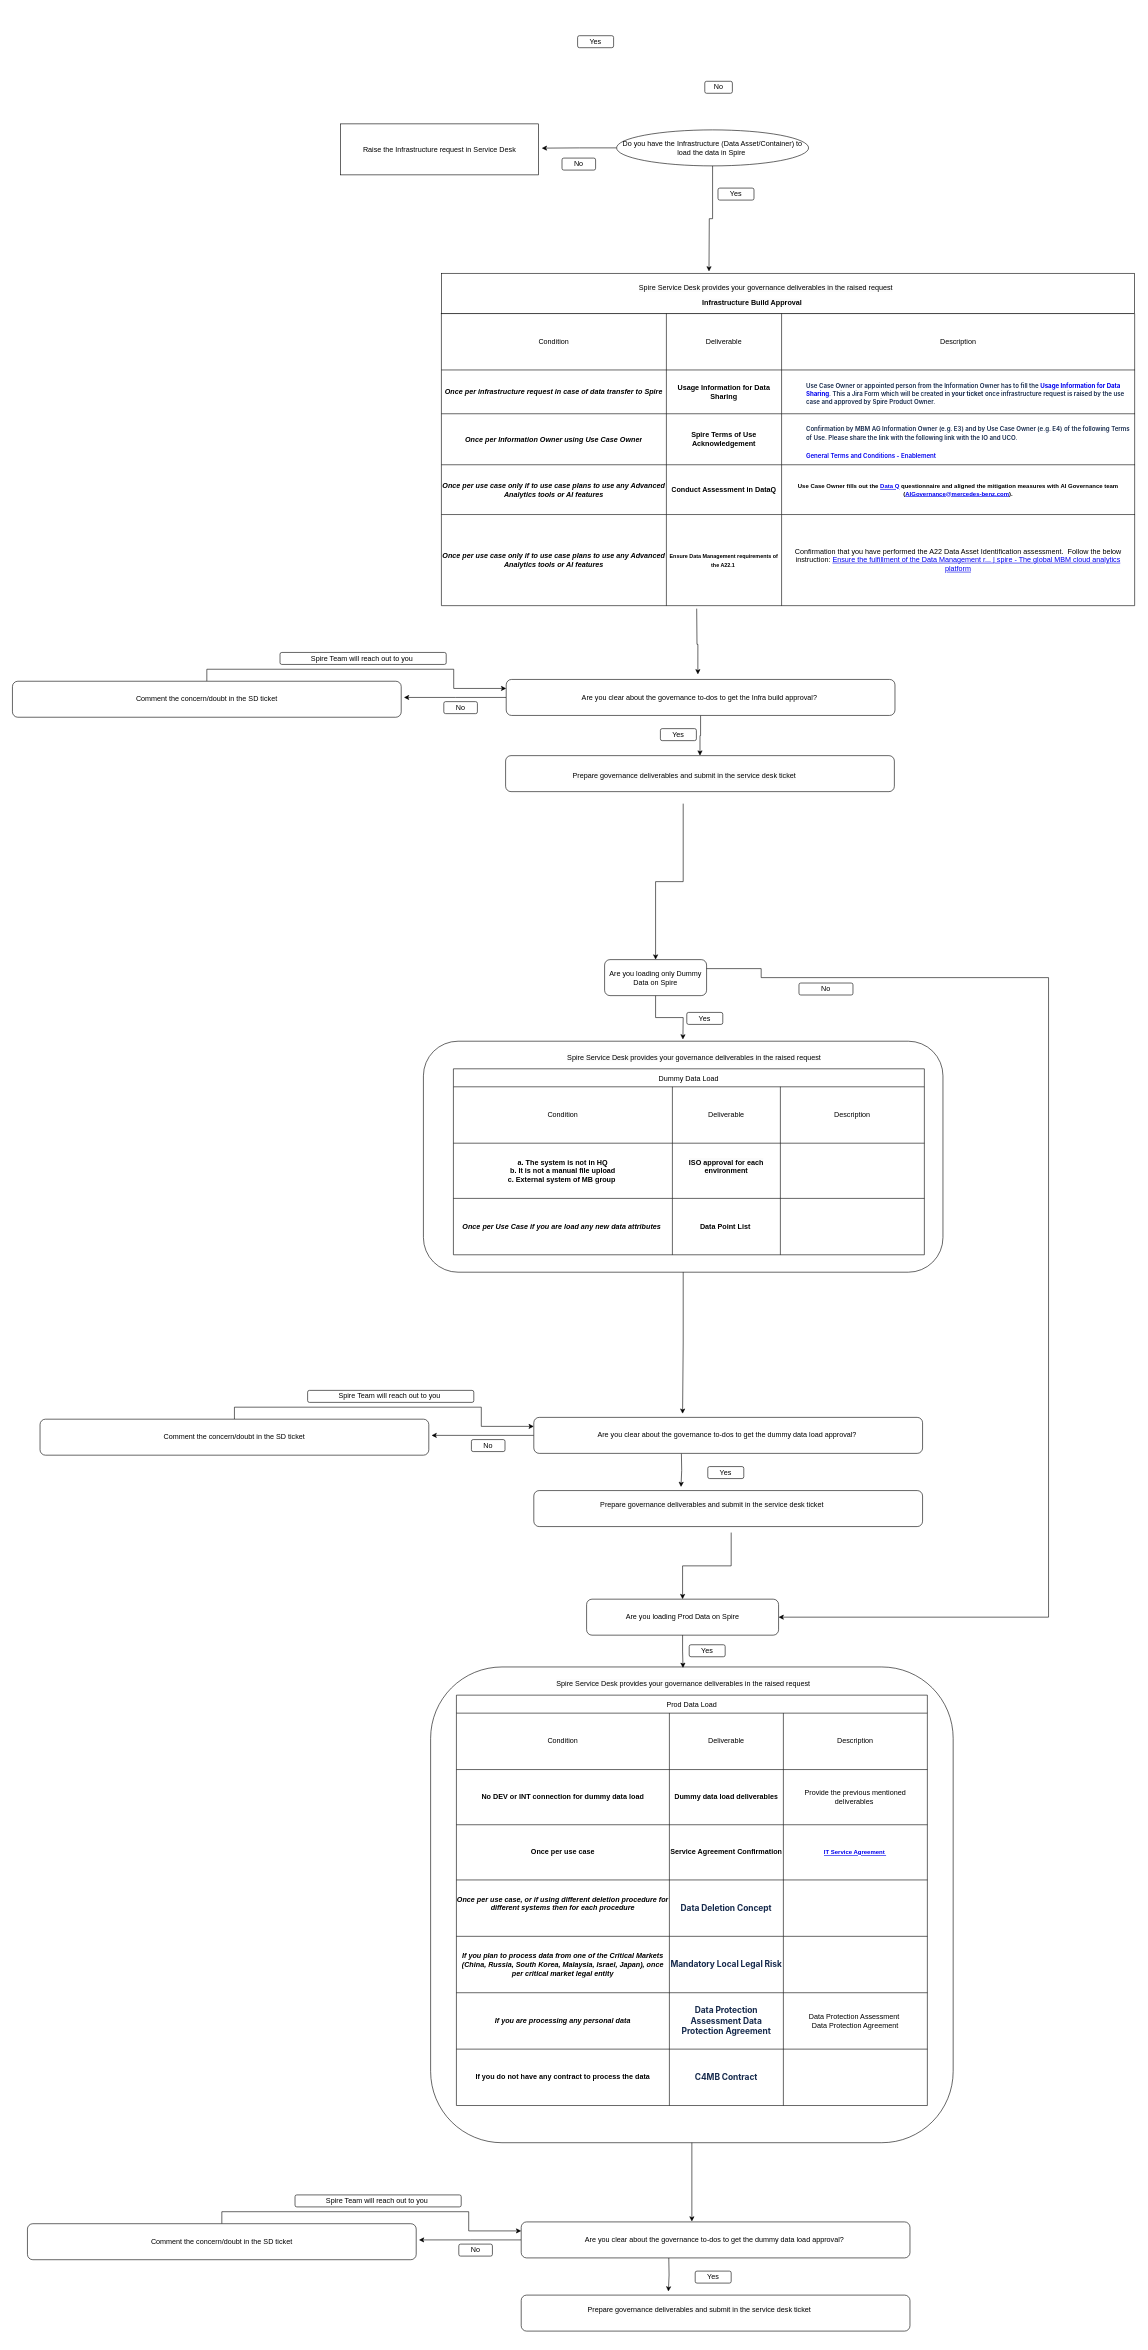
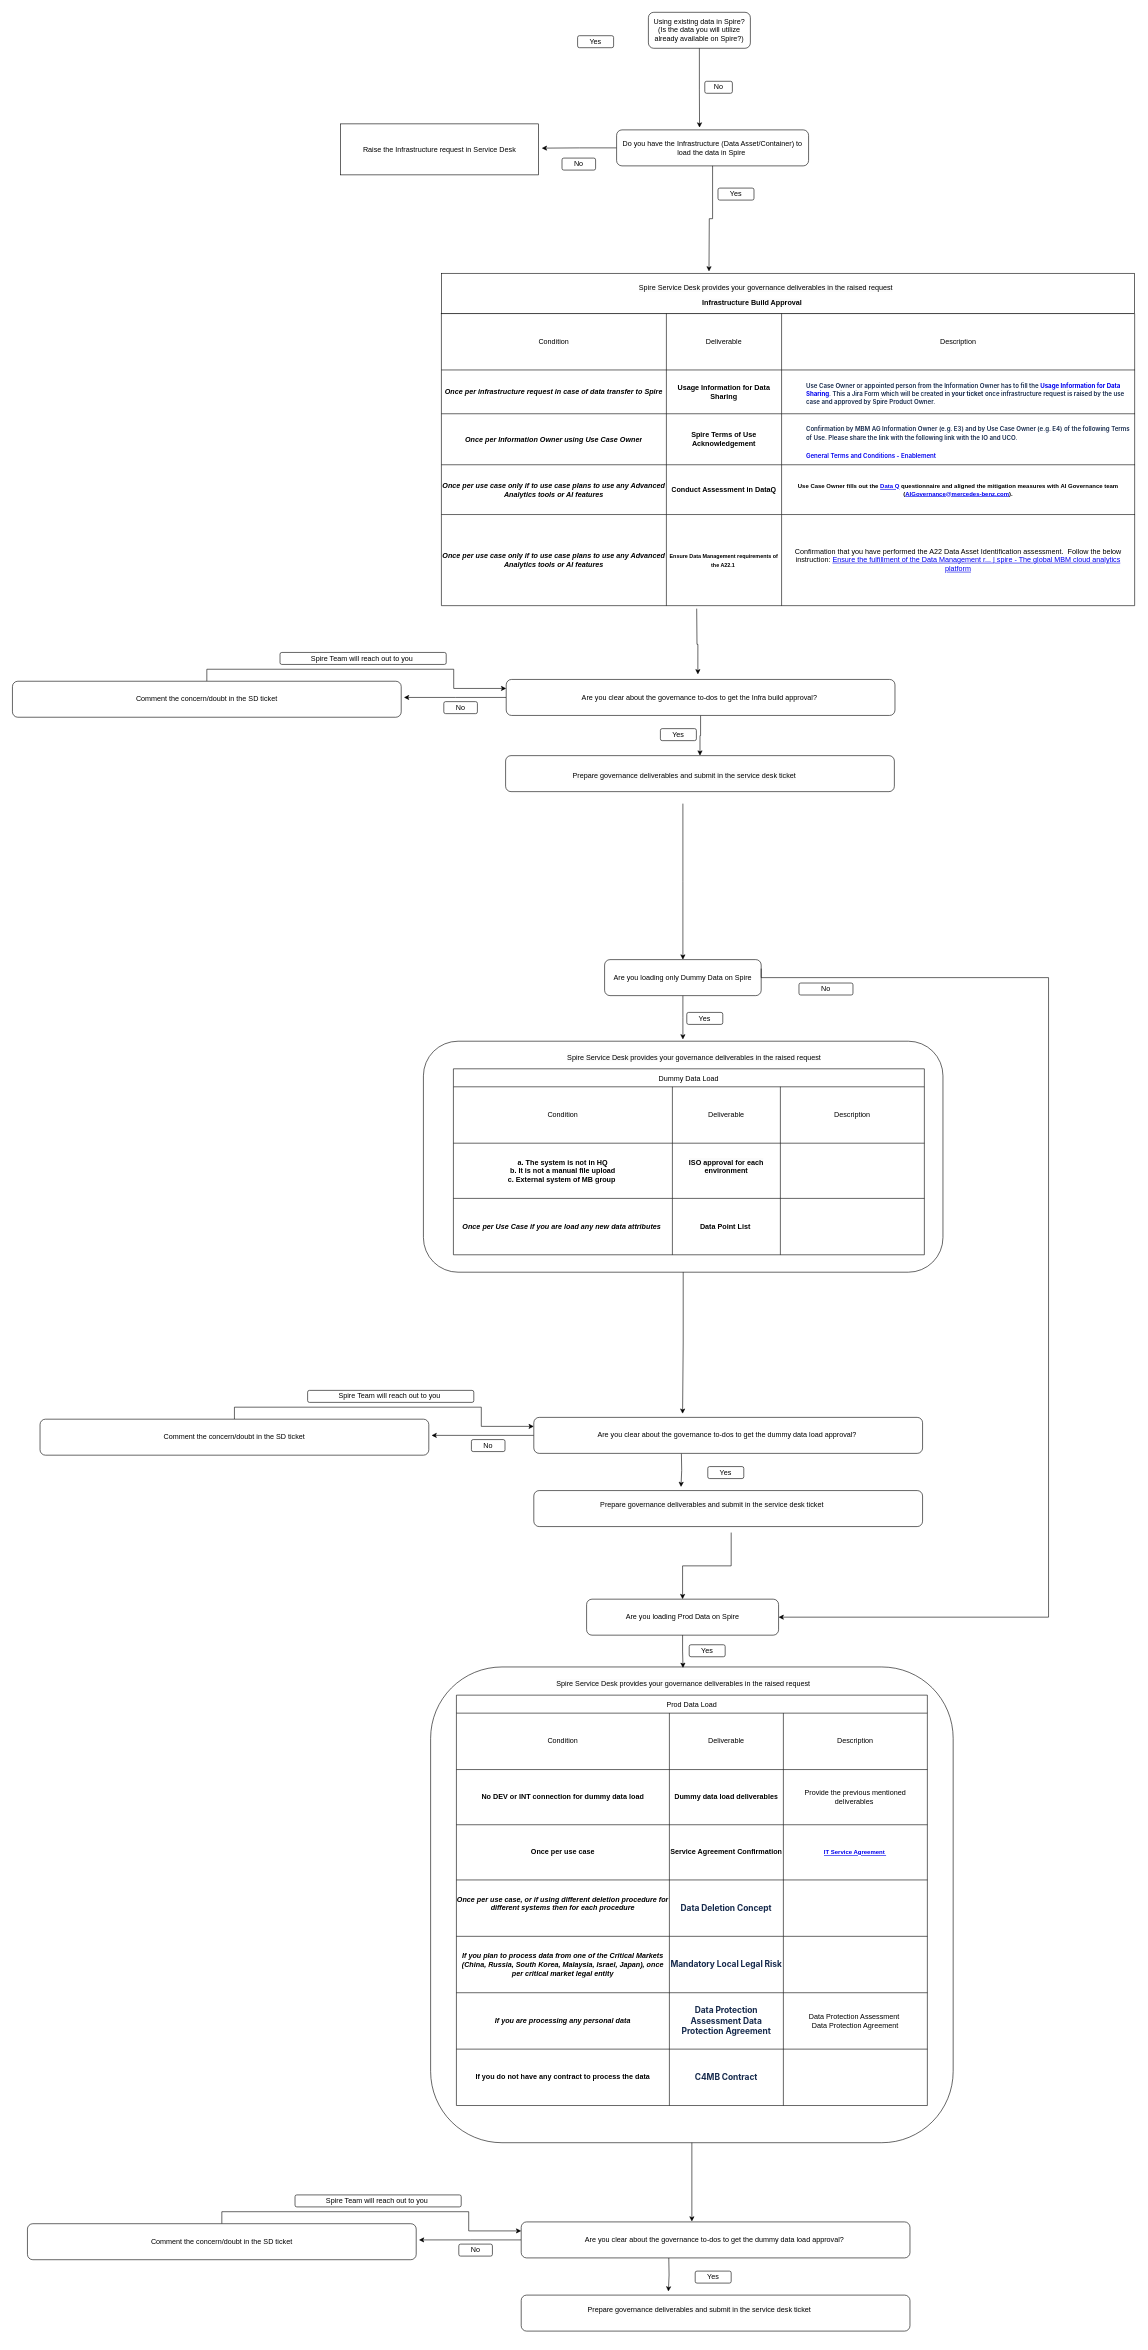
node "Using existing data in Spire? (Is the data you will utilize already available on Spire?)": added
edge "Using existing data in Spire? (Is the data you will utilize already available on Spire?)" -> "Do you have the Infrastructure (Data Asset/Container) to load the data in Spire": added
node "Do you have the Infrastructure (Data Asset/Container) to load the data in Spire": shape ellipse -> rounded rectangle
node "Are you loading only Dummy Data on Spire": size 102x36 -> 157x36
